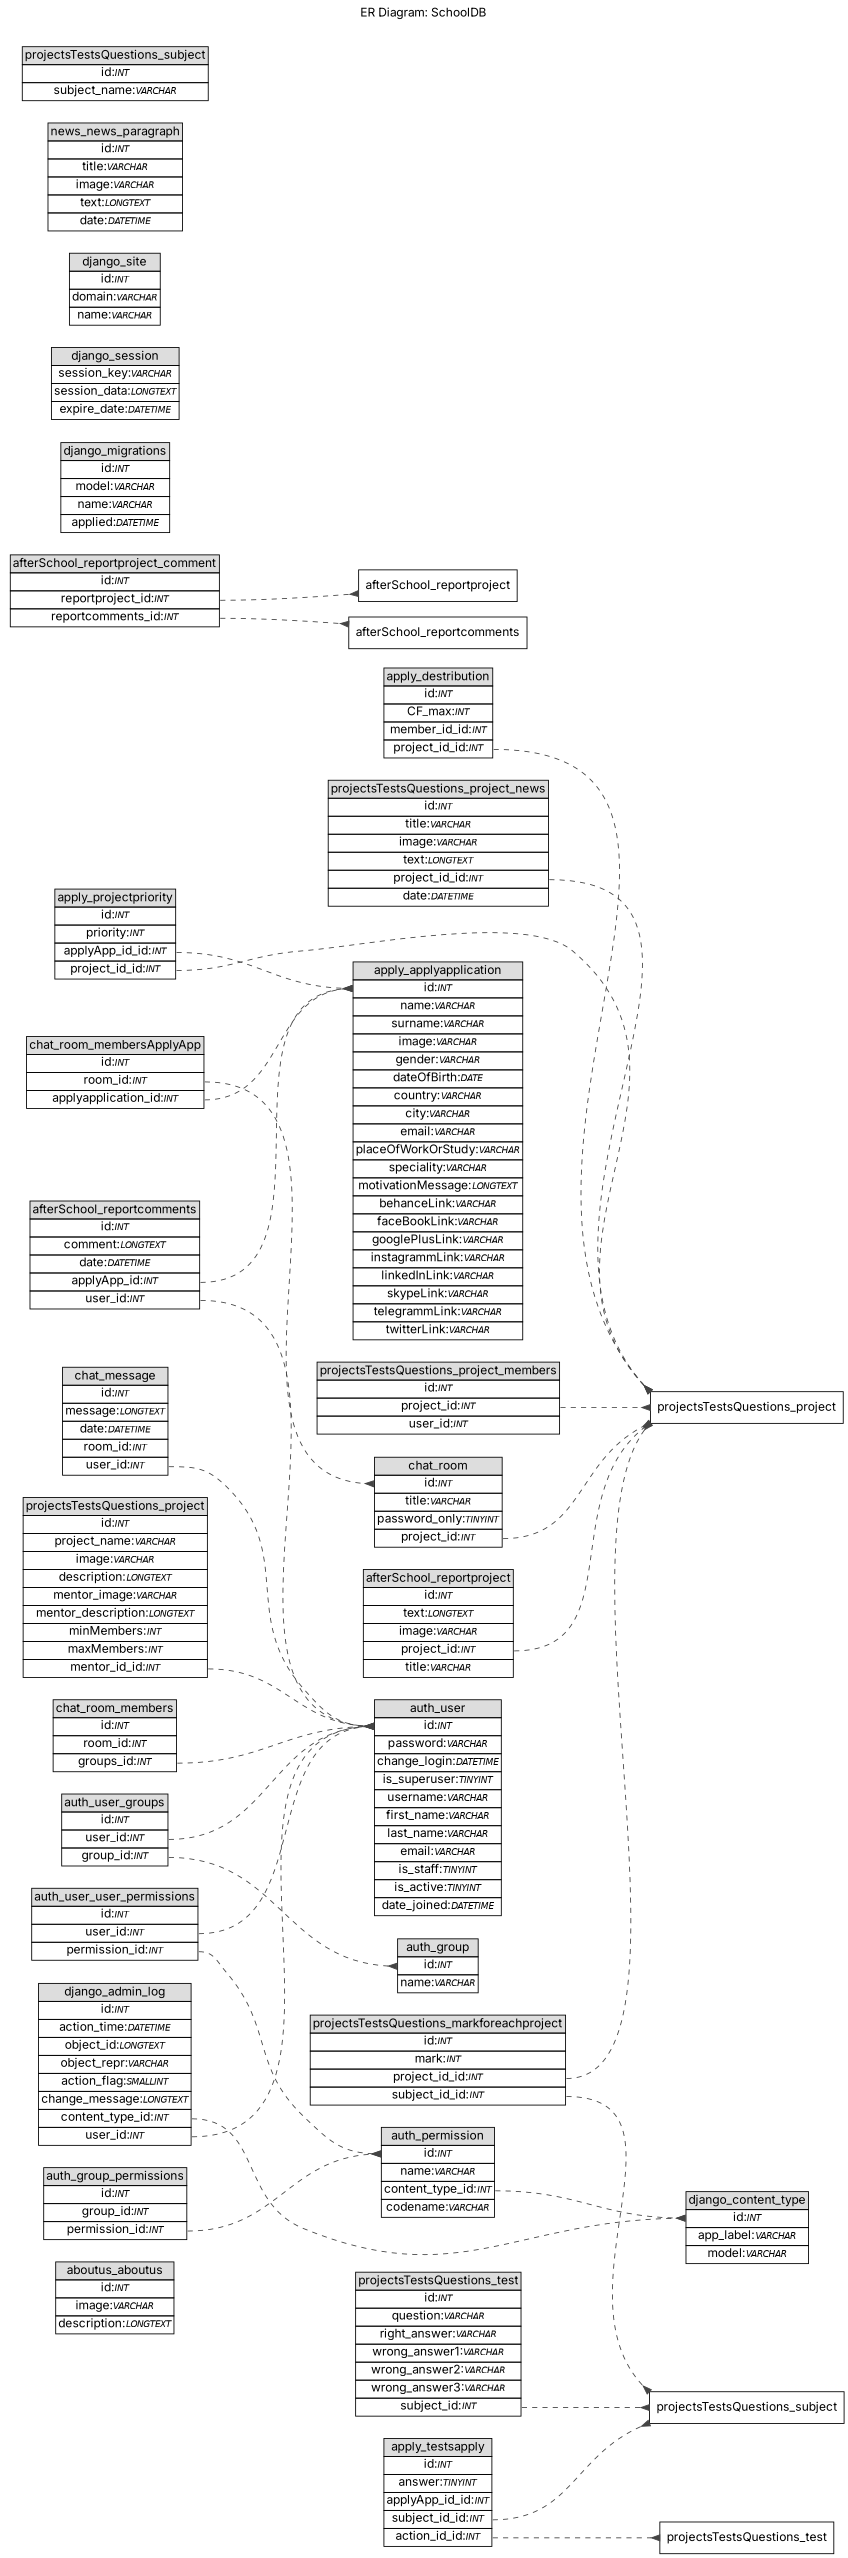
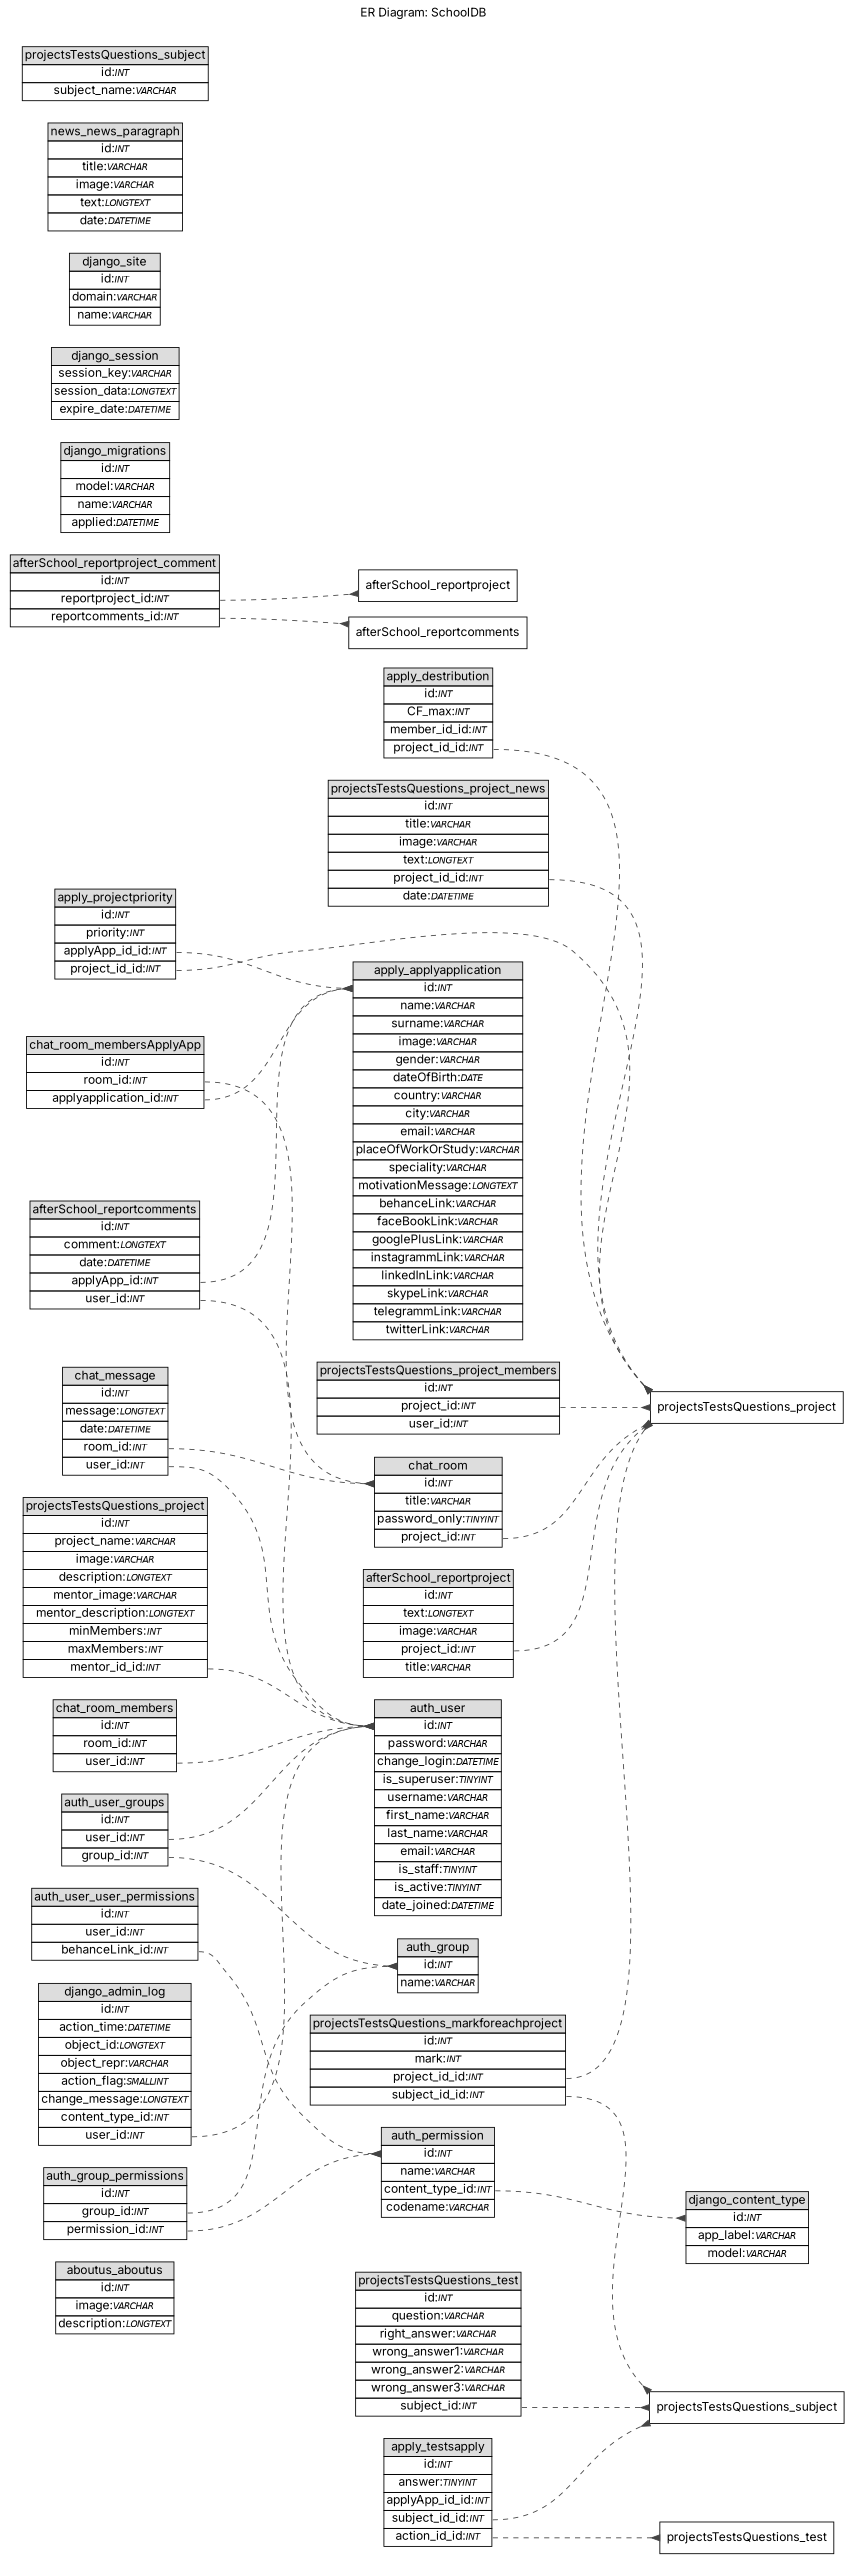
edge "chat_message" -> "chat_room": added
node "chat_room_members": text "groups_id:" -> "user_id:"
edge "auth_user_user_permissions" -> "auth_user": removed
node "auth_user_user_permissions": text "permission_id:" -> "behanceLink_id:"
edge "auth_group_permissions" -> "auth_group": added
edge "django_admin_log" -> "django_content_type": removed
